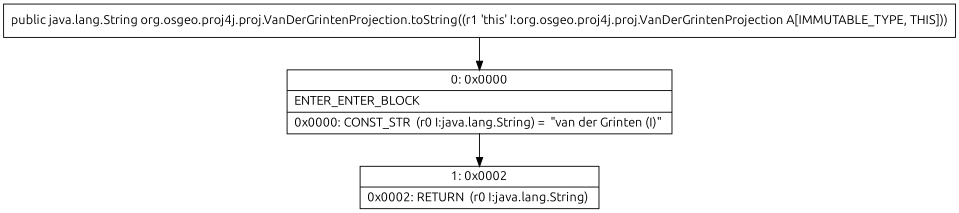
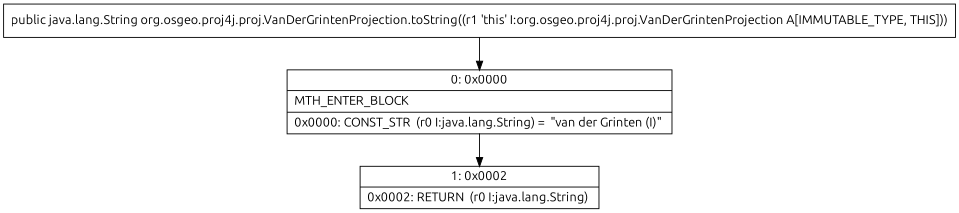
node "0: 0x0000": text "ENTER_ENTER_BLOCK" -> "MTH_ENTER_BLOCK"
